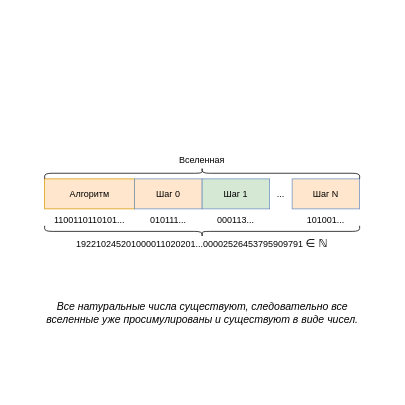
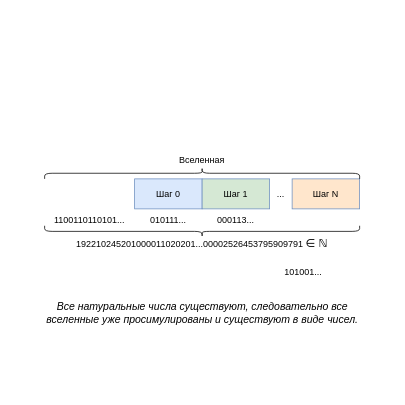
node "Алгоритм": removed
node "Шаг 0": fillcolor #ffe6cc -> #dae8fc
node "101001...": moved (326, 220) -> (303, 273)
